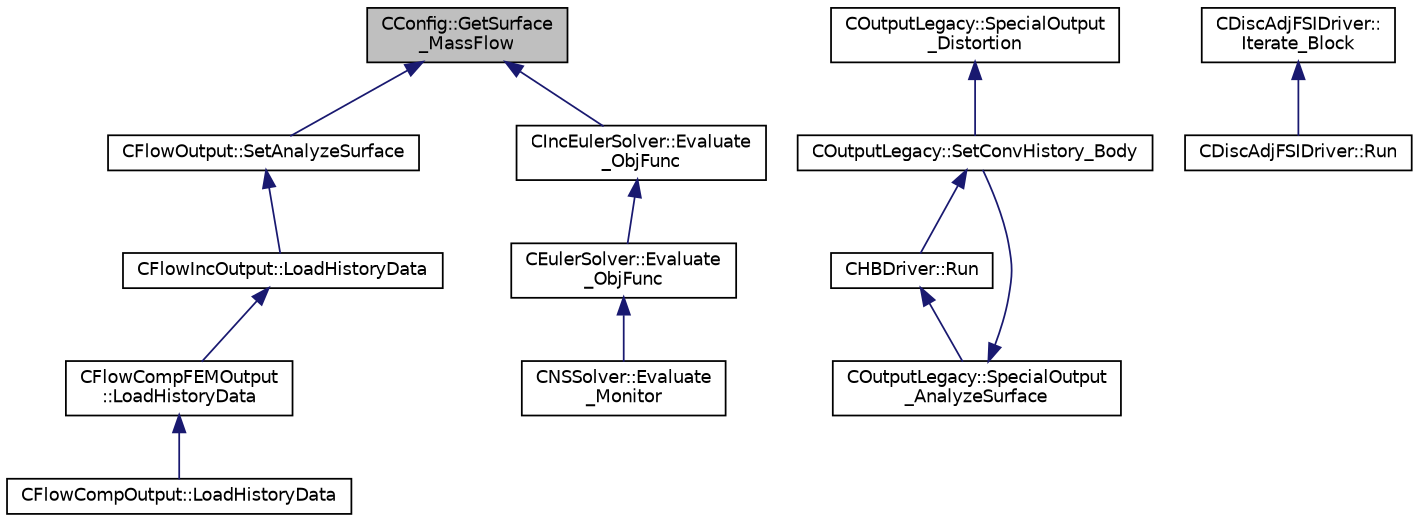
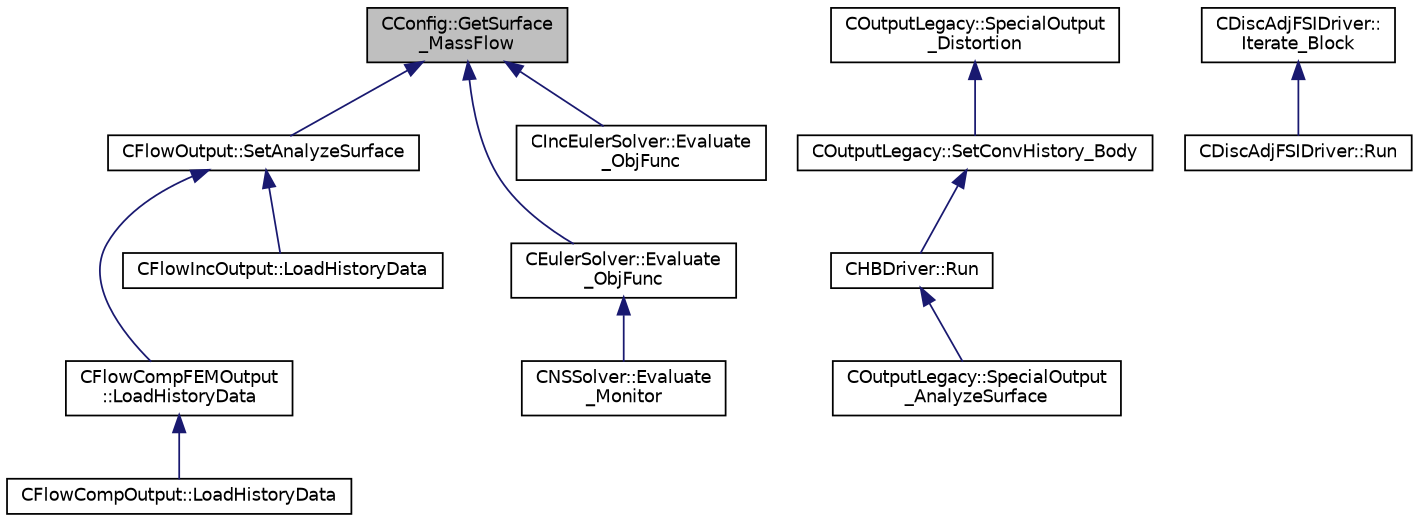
edge "CEulerSolver::Evaluate _ObjFunc" -> "CIncEulerSolver::Evaluate _ObjFunc": now "CEulerSolver::Evaluate _ObjFunc" -> "CConfig::GetSurface _MassFlow"
edge "COutputLegacy::SetConvHistory_Body" -> "COutputLegacy::SpecialOutput _AnalyzeSurface": removed
edge "CFlowCompFEMOutput ::LoadHistoryData" -> "CFlowIncOutput::LoadHistoryData": now "CFlowCompFEMOutput ::LoadHistoryData" -> "CFlowOutput::SetAnalyzeSurface"
